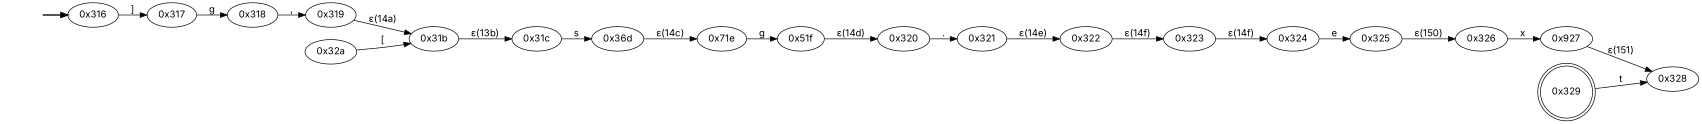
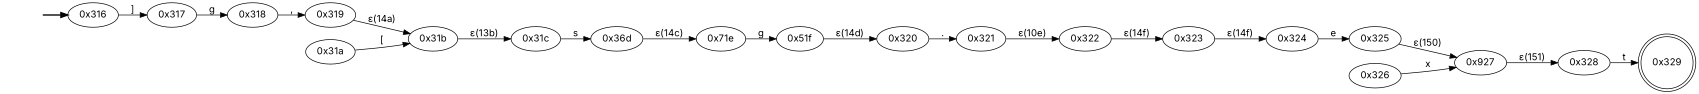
edge "0x321" -> "0x322": label "ε(14e)" -> "ε(10e)"
edge "0x325" -> "0x326": now "0x325" -> "0x927"
node "0x32a": label "0x32a" -> "0x31a"
edge "0x329" -> "0x328": reversed
